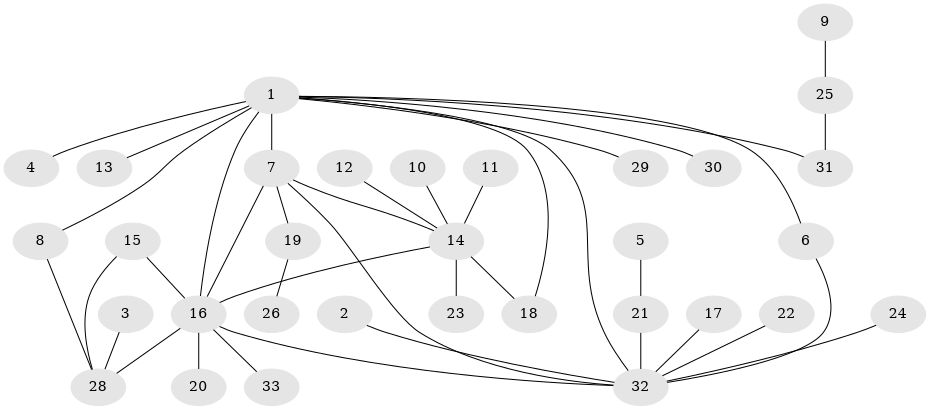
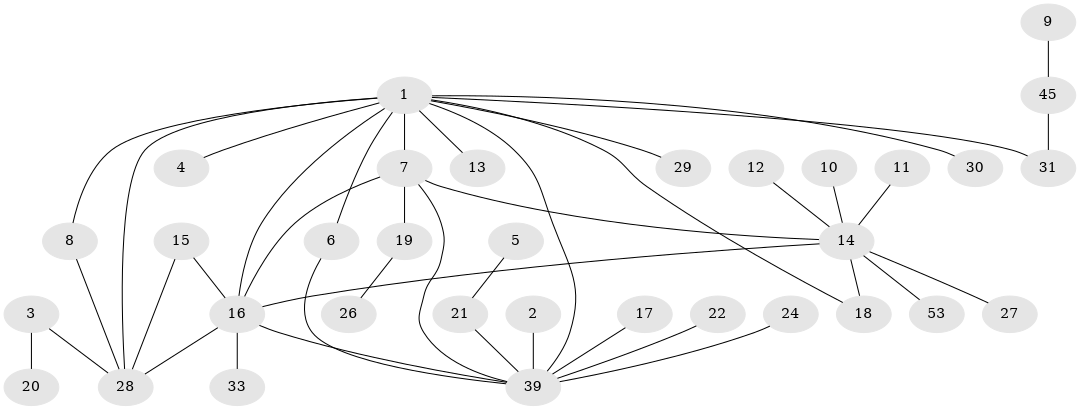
node "25": label "25" -> "45"
edge "1" -- "28": added
node "23": label "23" -> "53"
node "27": added
edge "16" -- "20": now "3" -- "20"
node "32": label "32" -> "39"
